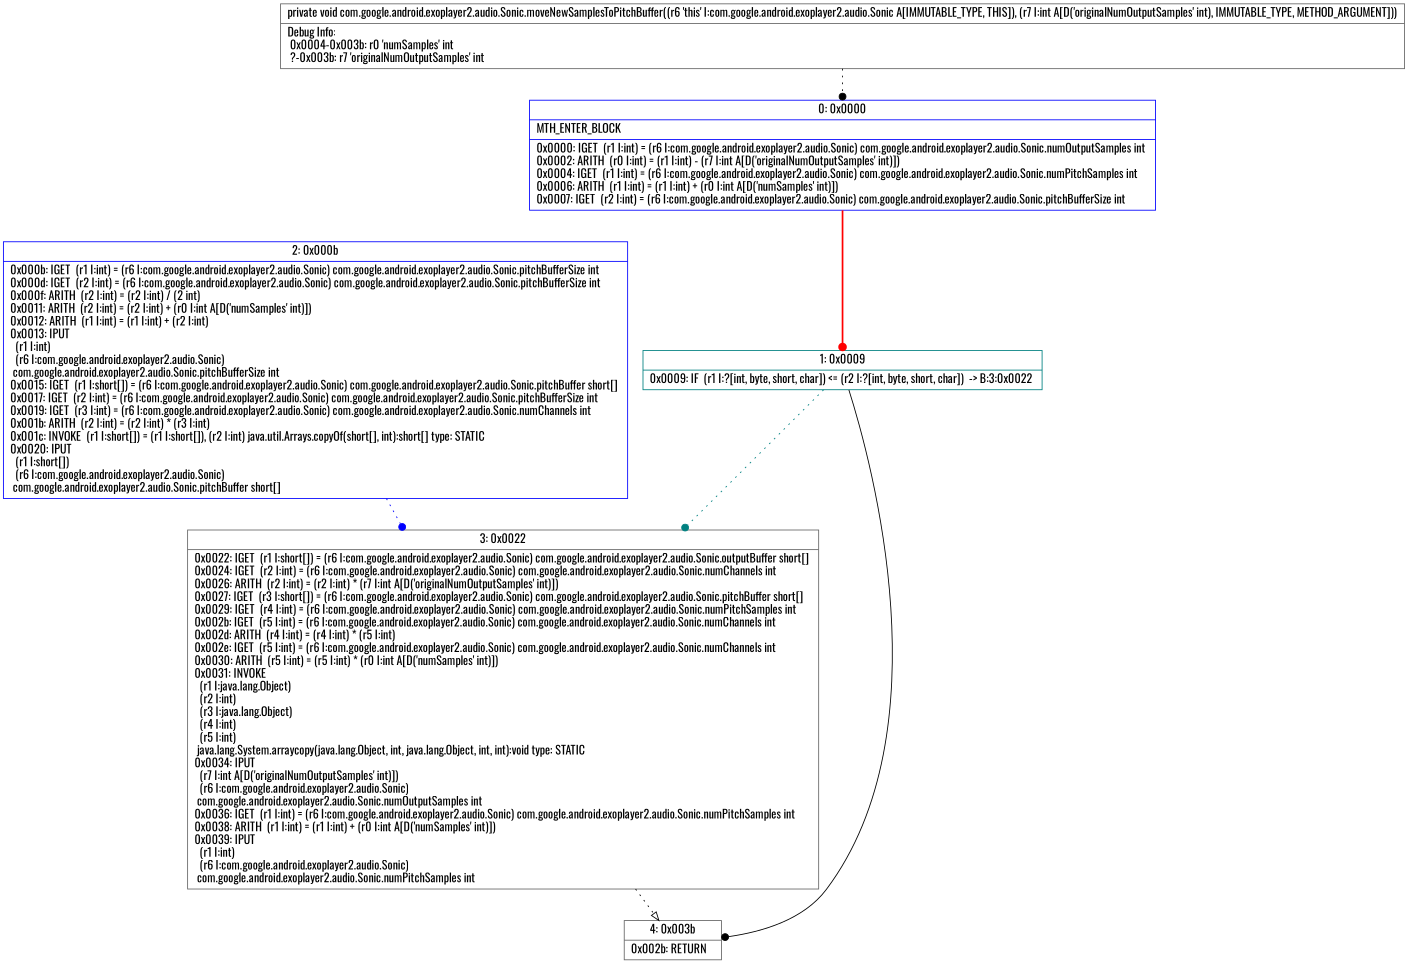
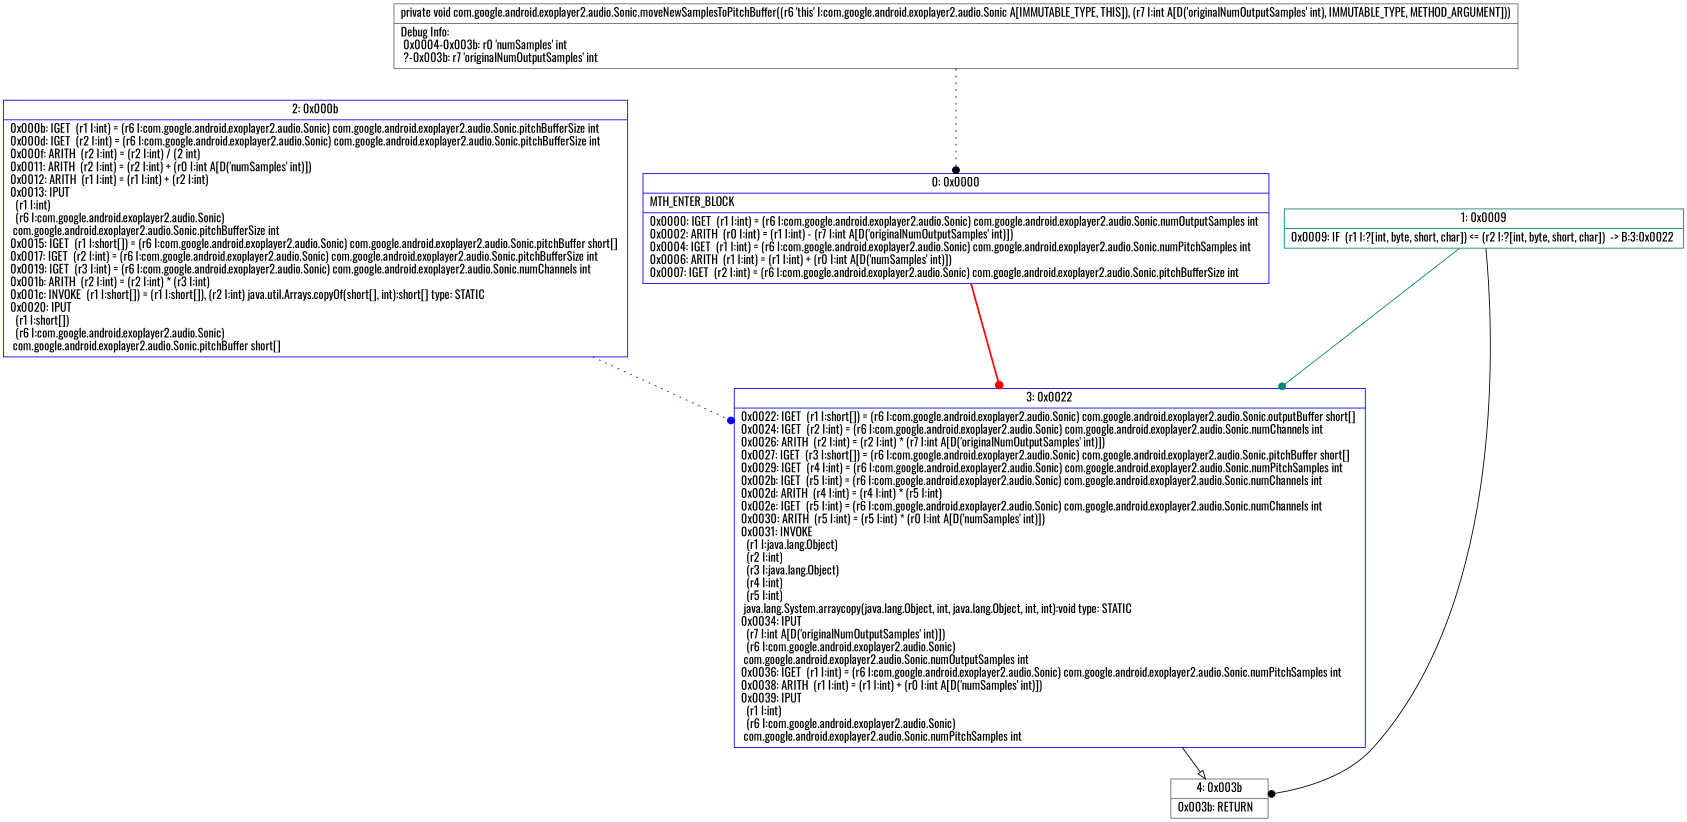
edge "0: 0x0000" -> "1: 0x0009": now "0: 0x0000" -> "3: 0x0022"
edge "1: 0x0009" -> "3: 0x0022": style dotted -> solid
node "3: 0x0022": color gray40 -> blue
edge "3: 0x0022" -> "4: 0x003b": style dotted -> solid
node "4: 0x003b": text "0x002b: RETURN" -> "0x003b: RETURN"
